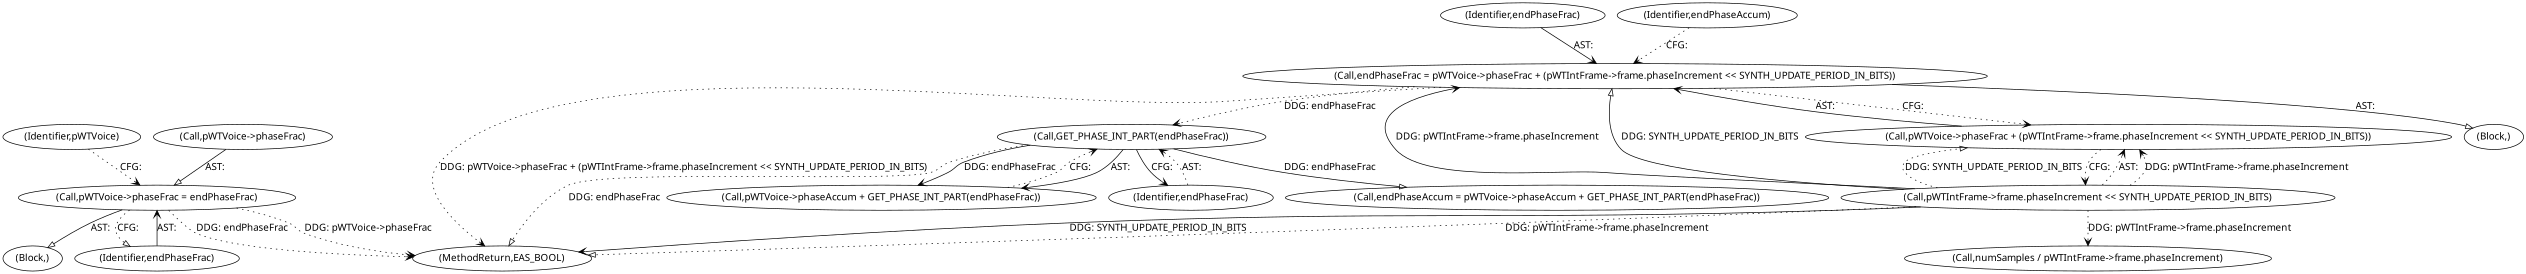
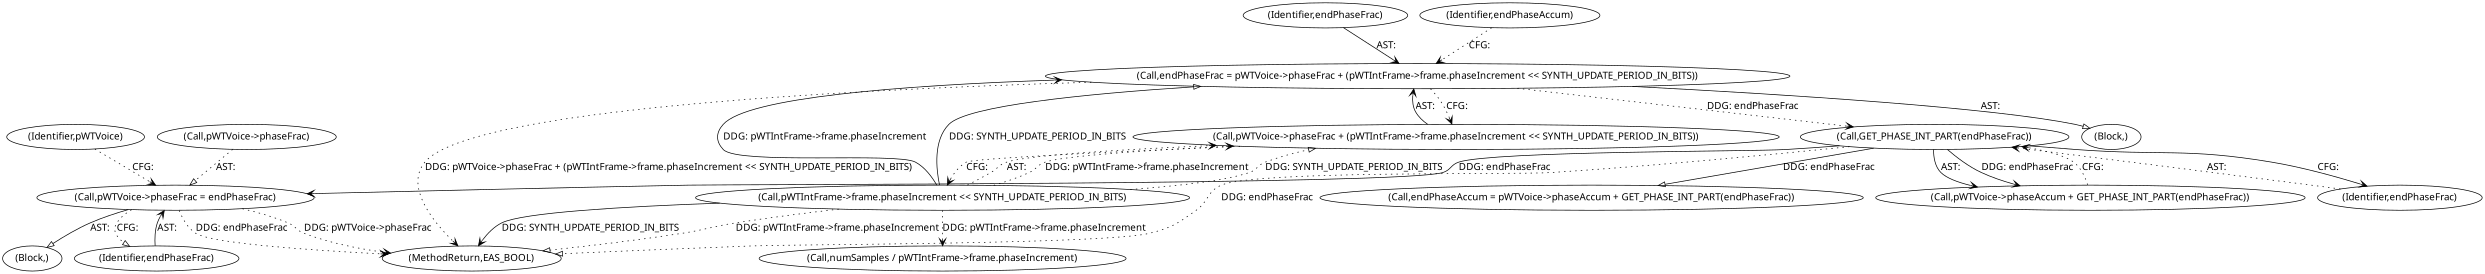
edge "(Call,pWTVoice->phaseFrac)" -> "(Call,pWTVoice->phaseFrac = endPhaseFrac)": style solid -> dotted
edge "(Call,GET_PHASE_INT_PART(endPhaseFrac))" -> "(Call,pWTVoice->phaseFrac = endPhaseFrac)": added, label "DDG: endPhaseFrac"
